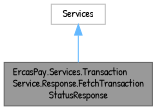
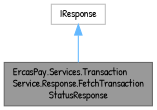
node "Services": label "Services" -> "IResponse"
